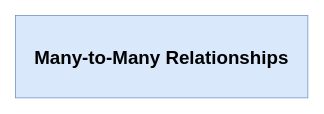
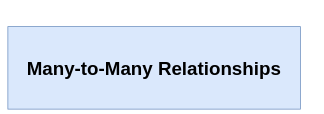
node "Many-to-Many Relationships": moved (162, 57) -> (154, 68)
